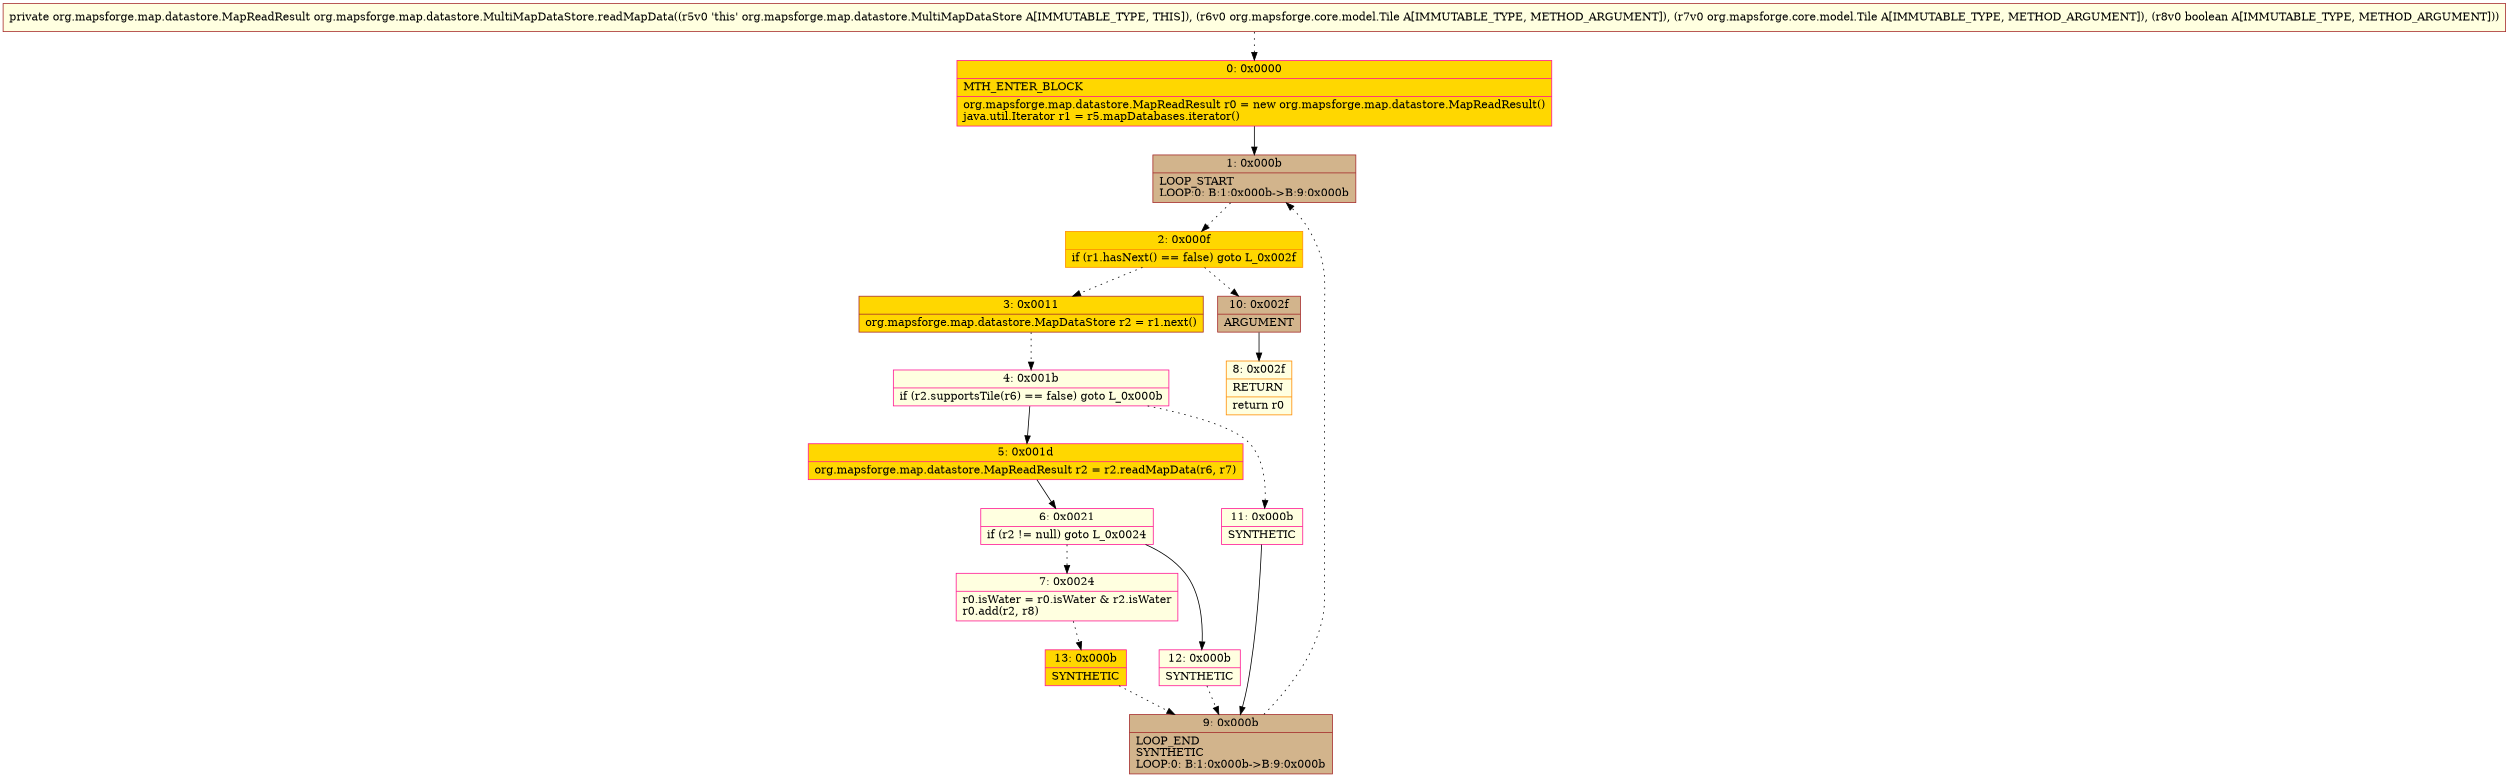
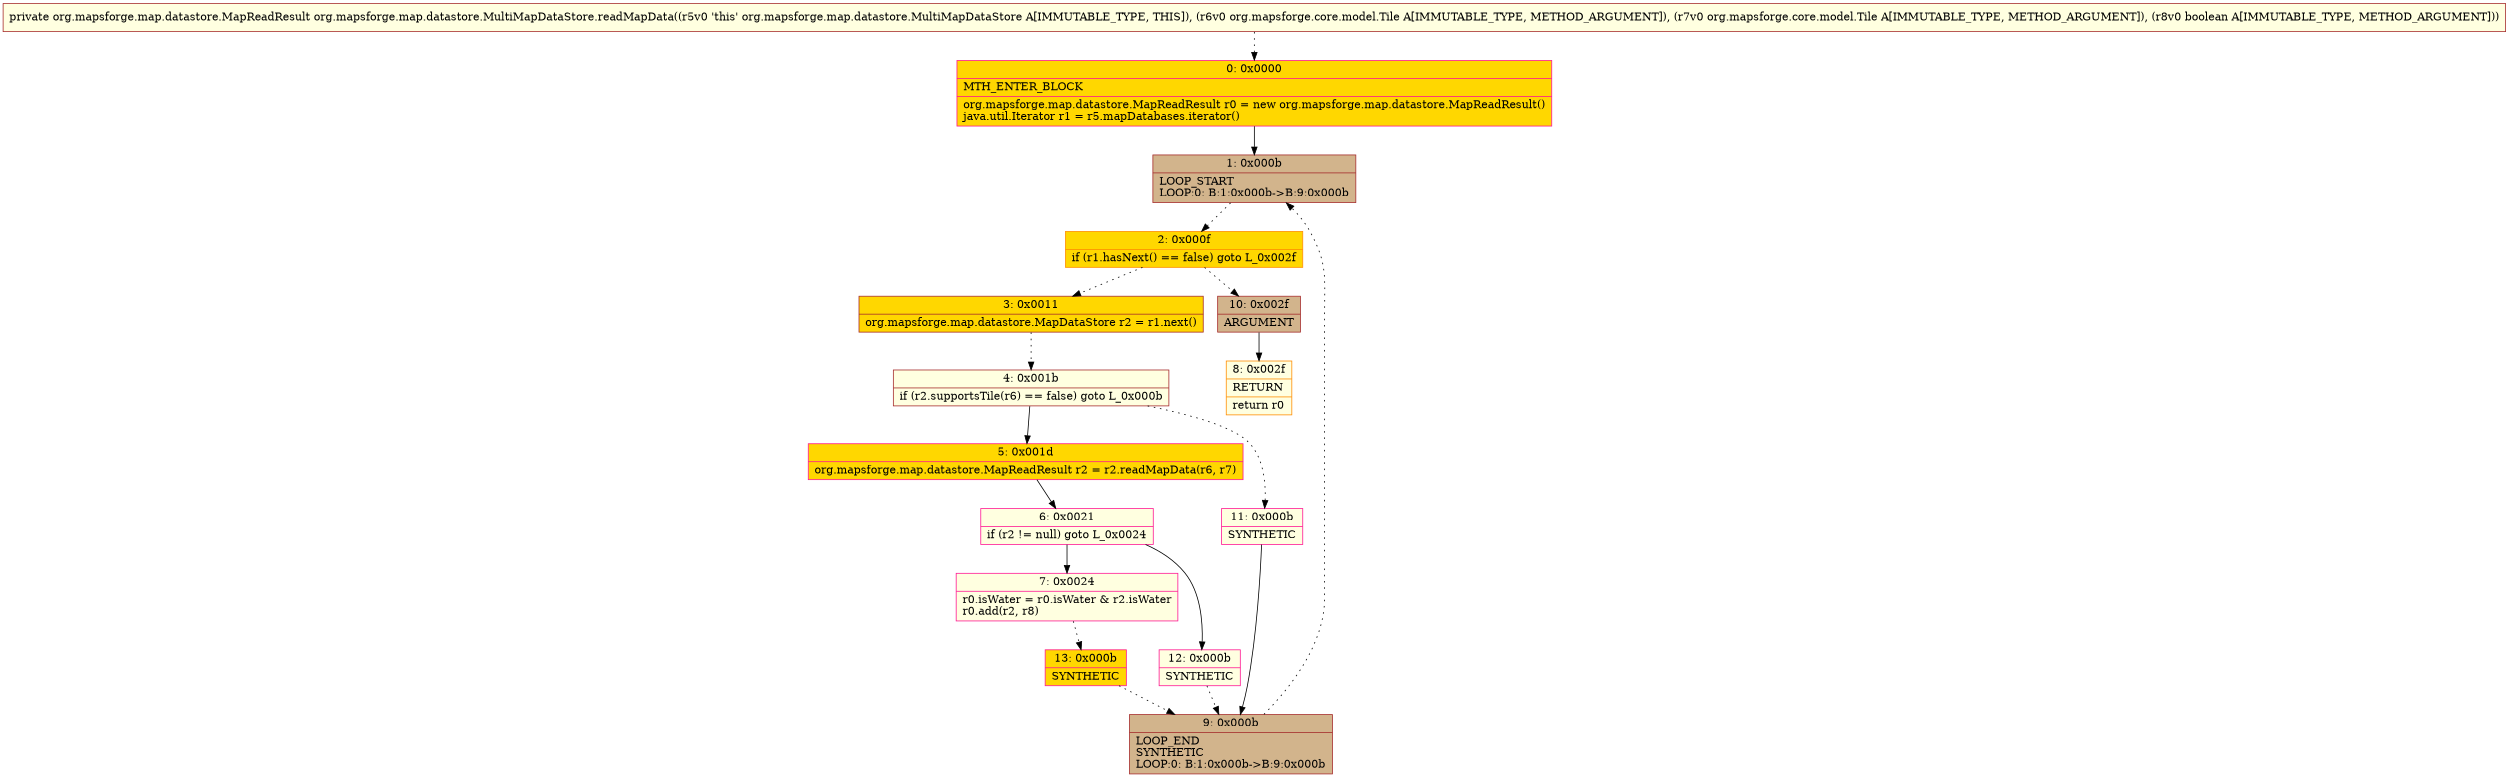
node "4: 0x001b": color deeppink -> brown
edge "6: 0x0021" -> "7: 0x0024": style dotted -> solid
